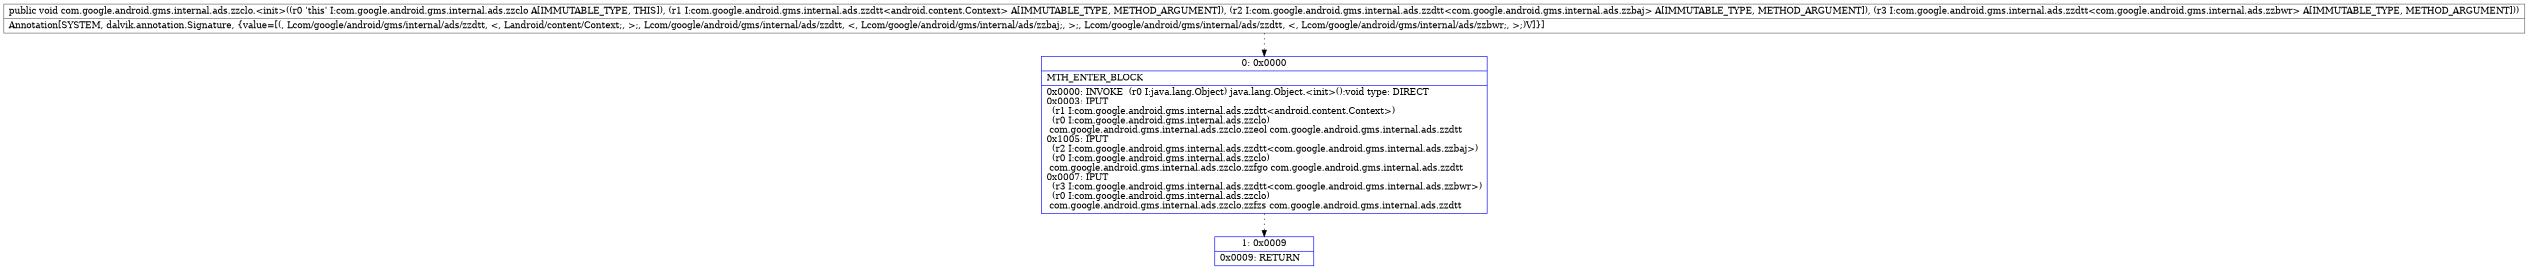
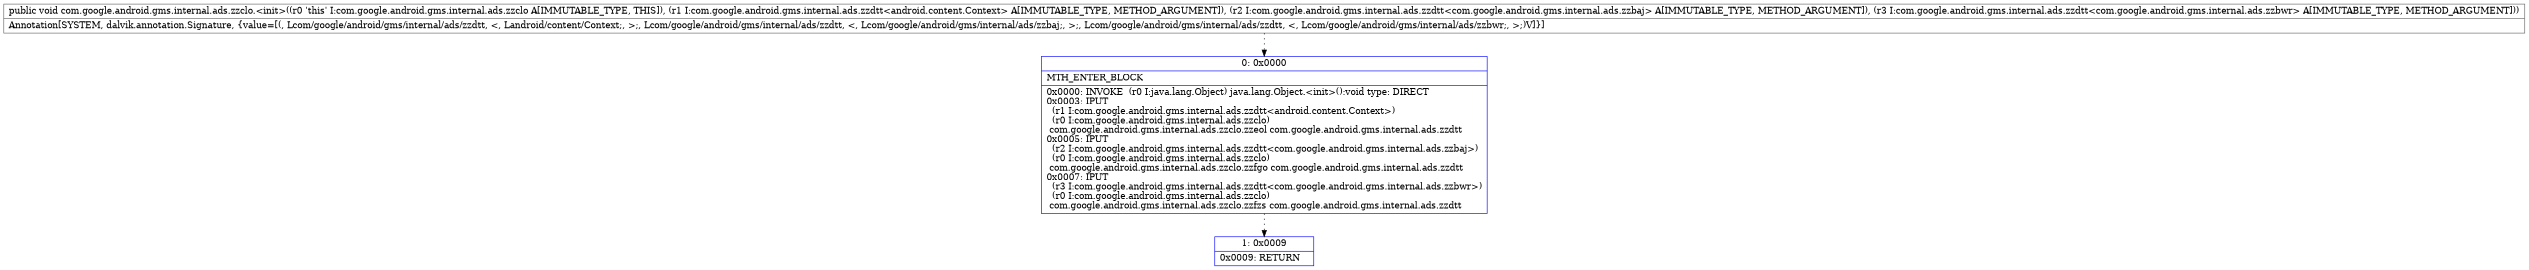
node "0: 0x0000": text "0x1005: IPUT" -> "0x0005: IPUT"
